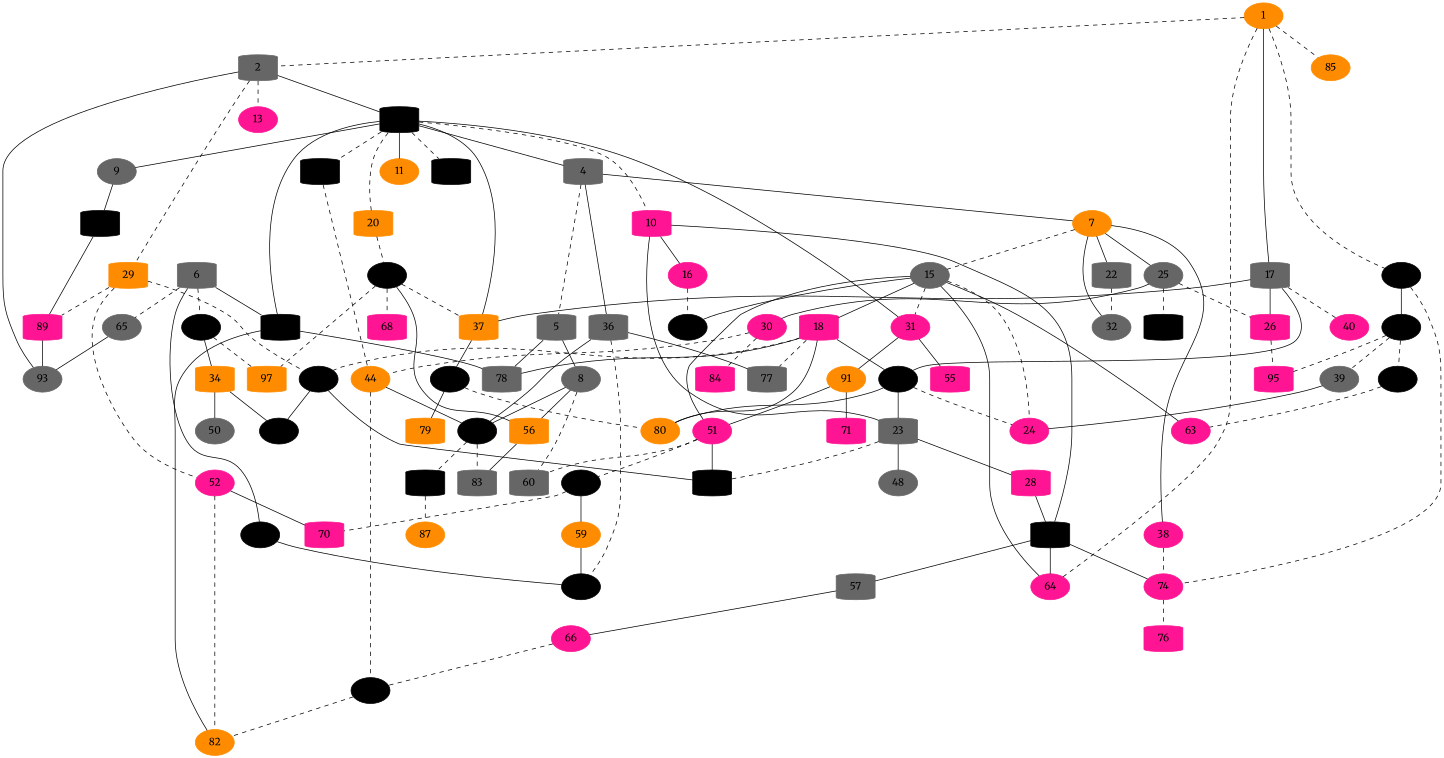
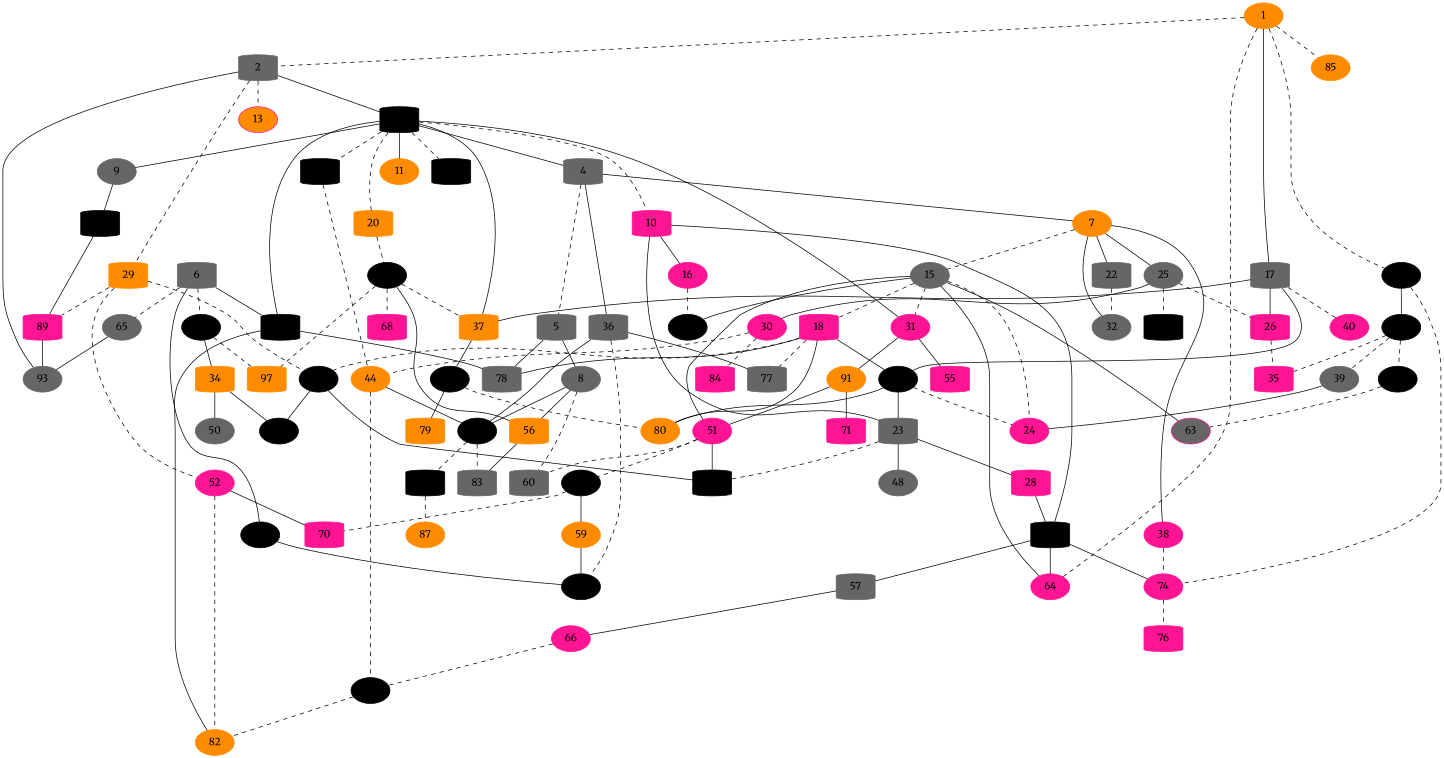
node "13": fillcolor deeppink -> darkorange
edge "15" -- "18": style solid -> dashed
node "95": label "95" -> "35"
node "63": fillcolor deeppink -> gray40
